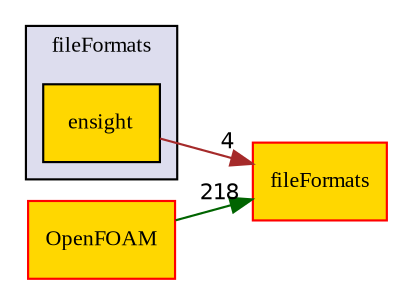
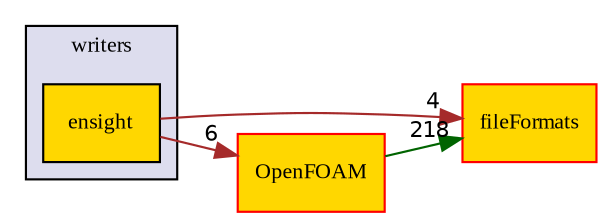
cluster "fileFormats": label "fileFormats" -> "writers"
edge "ensight" -> "OpenFOAM": added
